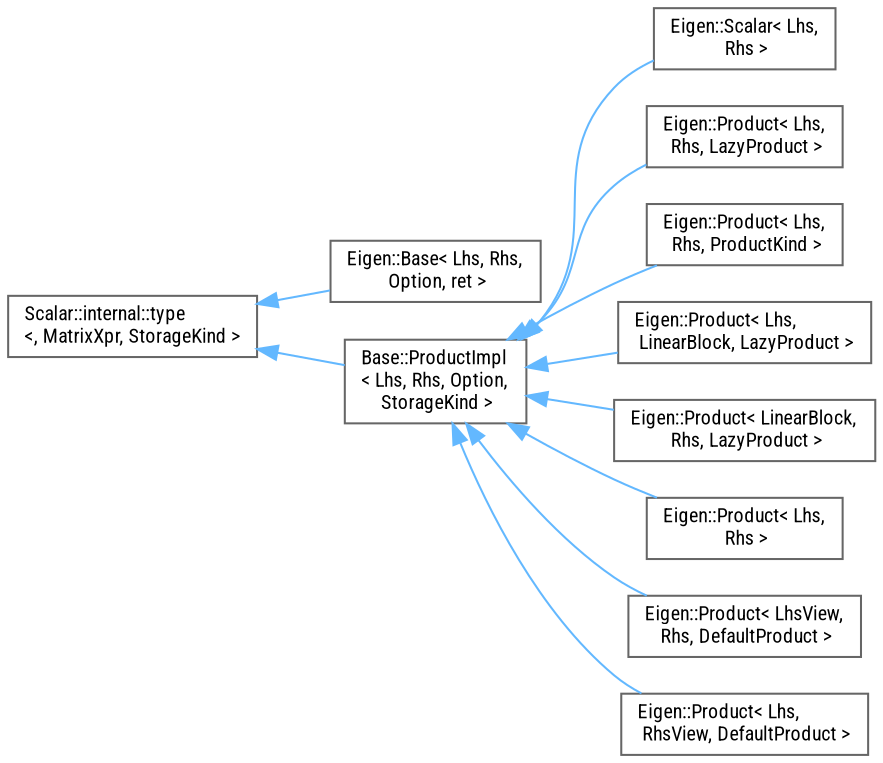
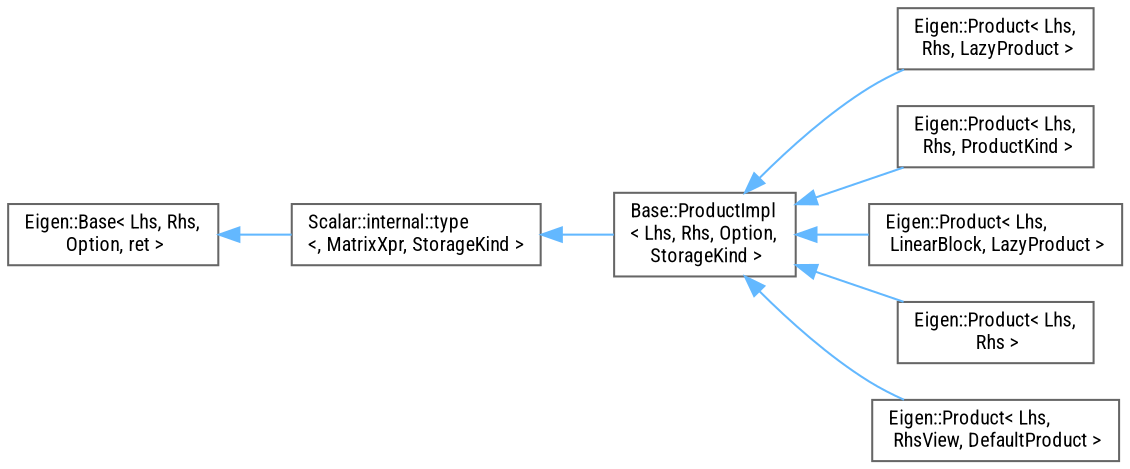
node "Eigen::Scalar< Lhs, Rhs >": removed
edge "Eigen::Base< Lhs, Rhs, Option, ret >" -> "Scalar::internal::type <, MatrixXpr, StorageKind >": reversed
node "Eigen::Product< LinearBlock, Rhs, LazyProduct >": removed
node "Eigen::Product< LhsView, Rhs, DefaultProduct >": removed
